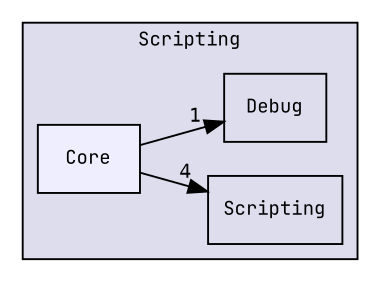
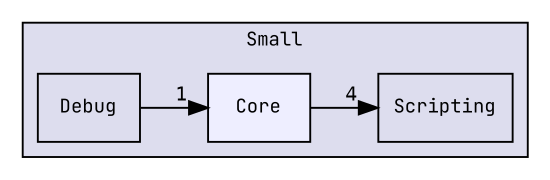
cluster "Scripting": label "Scripting" -> "Small"
edge "Core" -> "Debug": reversed
